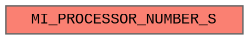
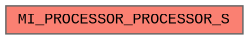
node "MI_PROCESSOR_NUMBER_S": label "MI_PROCESSOR_NUMBER_S" -> "MI_PROCESSOR_PROCESSOR_S"
